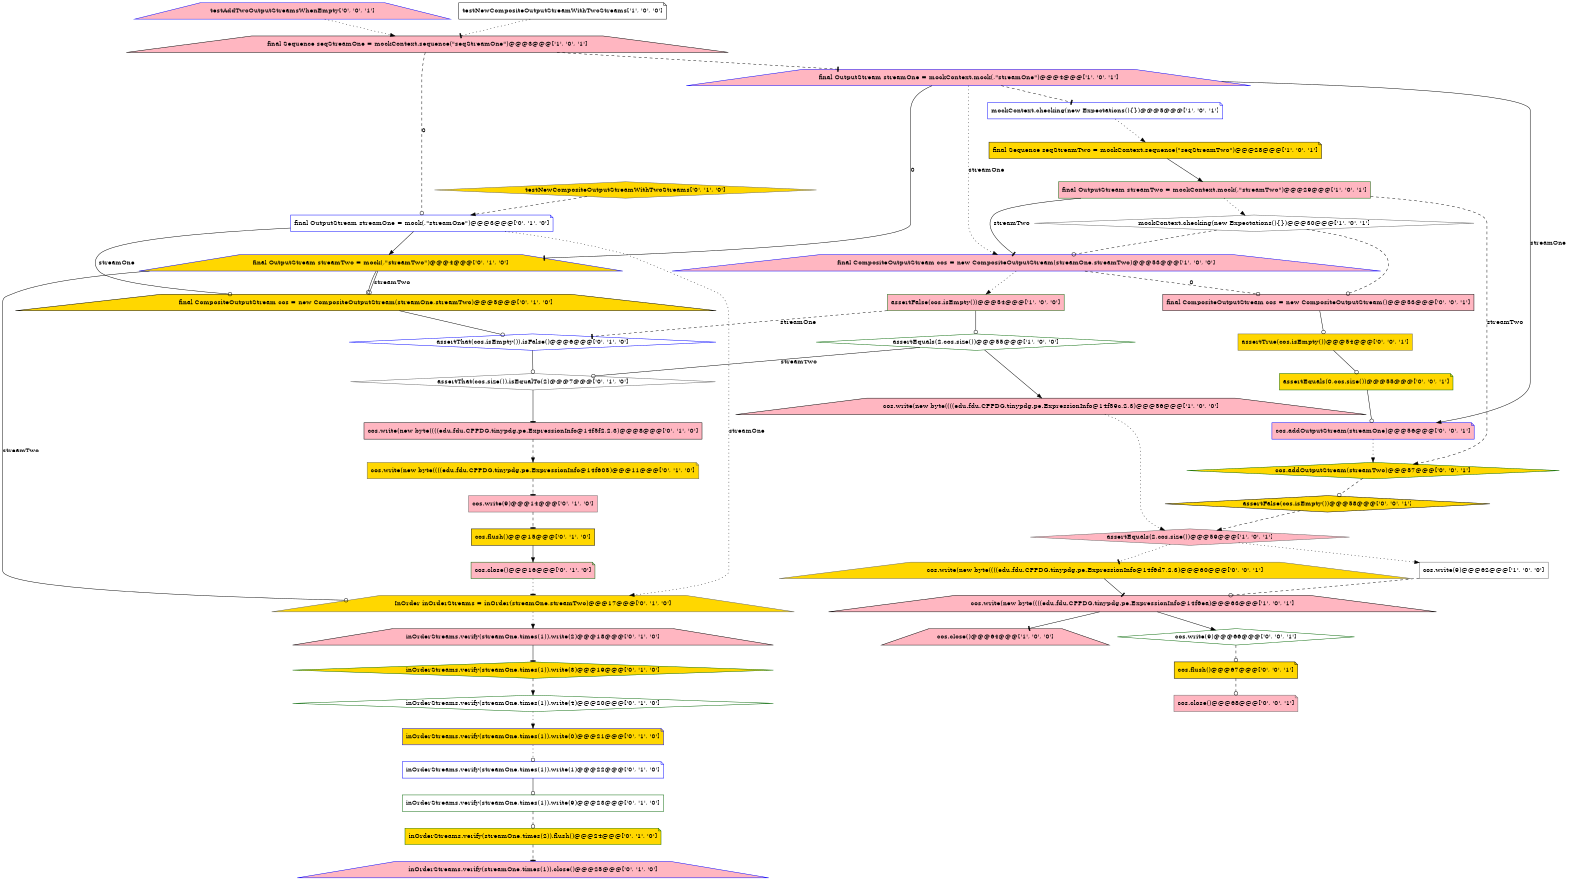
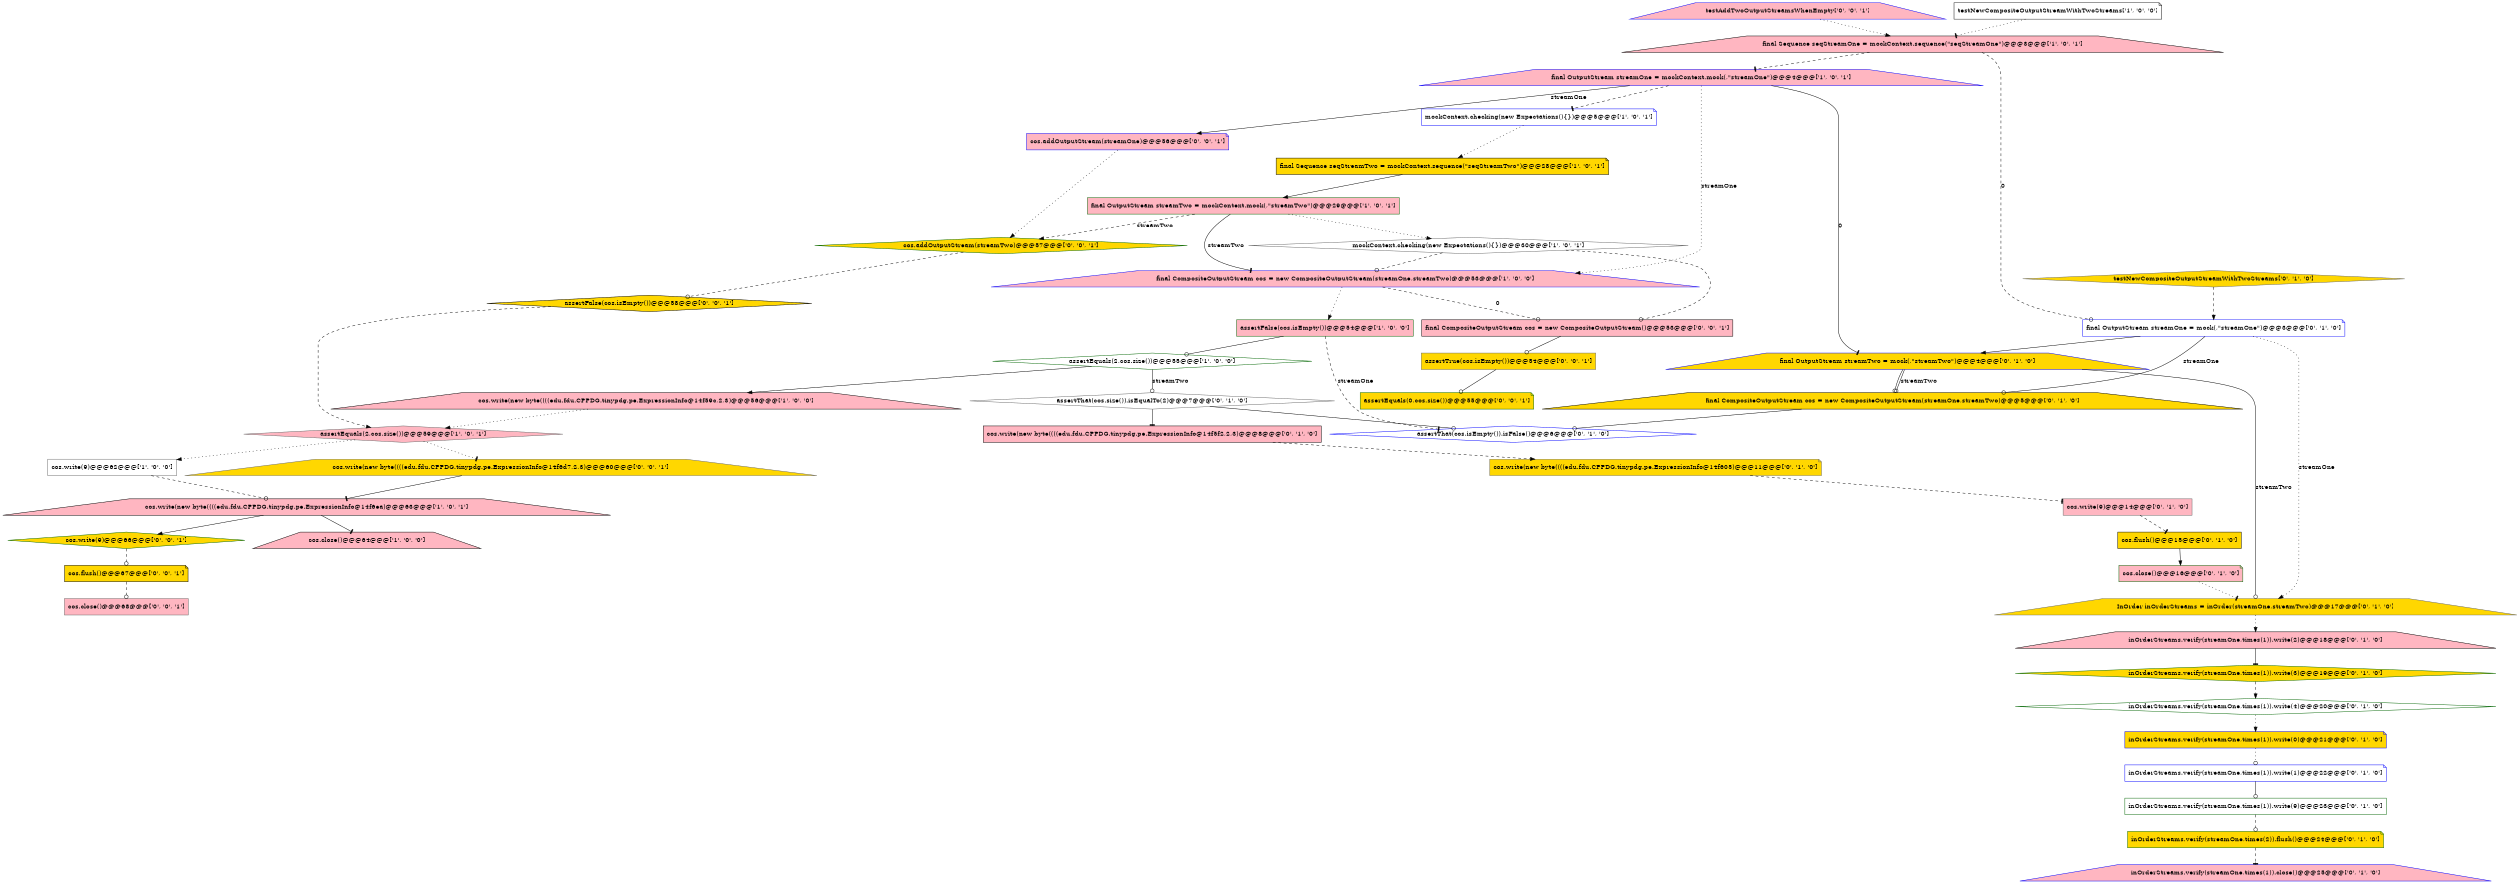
edge "assertThat(cos.isEmpty()).isFalse()@@@6@@@['0', '1', '0']" -> "assertThat(cos.size()).isEqualTo(2)@@@7@@@['0', '1', '0']": reversed
edge "assertEquals(0,cos.size())@@@55@@@['0', '0', '1']" -> "cos.addOutputStream(streamOne)@@@56@@@['0', '0', '1']": removed
node "cos.write(9)@@@66@@@['0', '0', '1']": fillcolor white -> gold
node "cos.close()@@@68@@@['0', '0', '1']": shape note -> box
